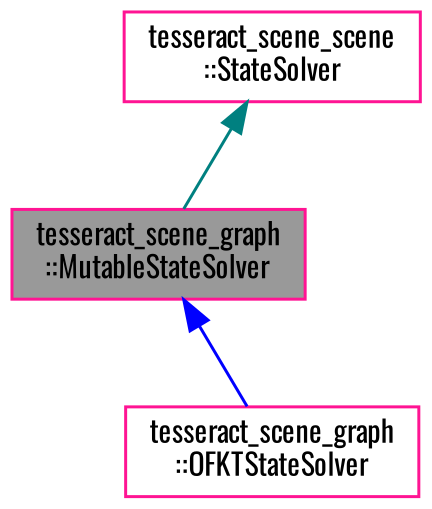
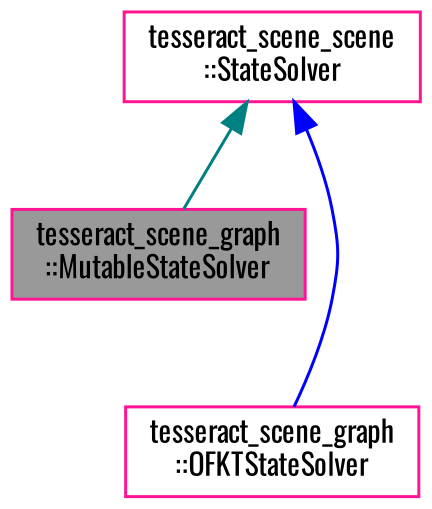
edge "tesseract_scene_graph ::OFKTStateSolver" -> "tesseract_scene_graph ::MutableStateSolver": now "tesseract_scene_graph ::OFKTStateSolver" -> "tesseract_scene_scene ::StateSolver"
